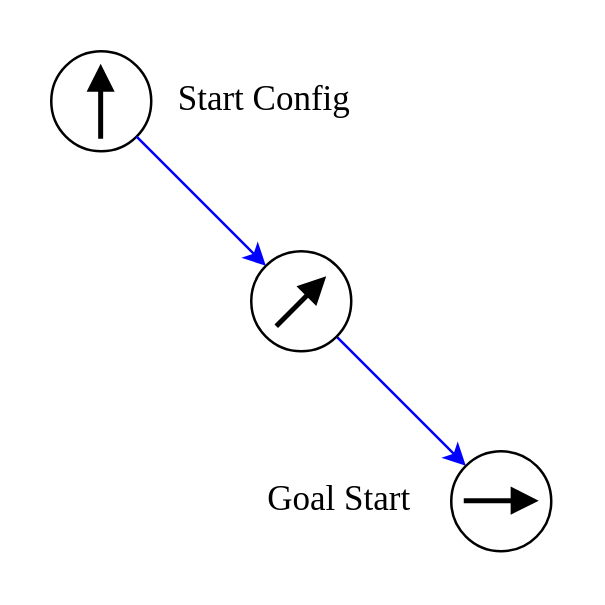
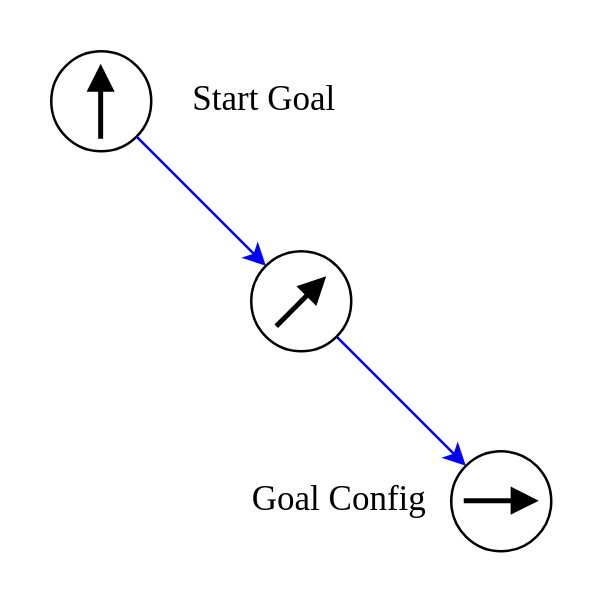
node "Start Config": label "Start Config" -> "Start Goal"
node "Goal Start": label "Goal Start" -> "Goal Config"
